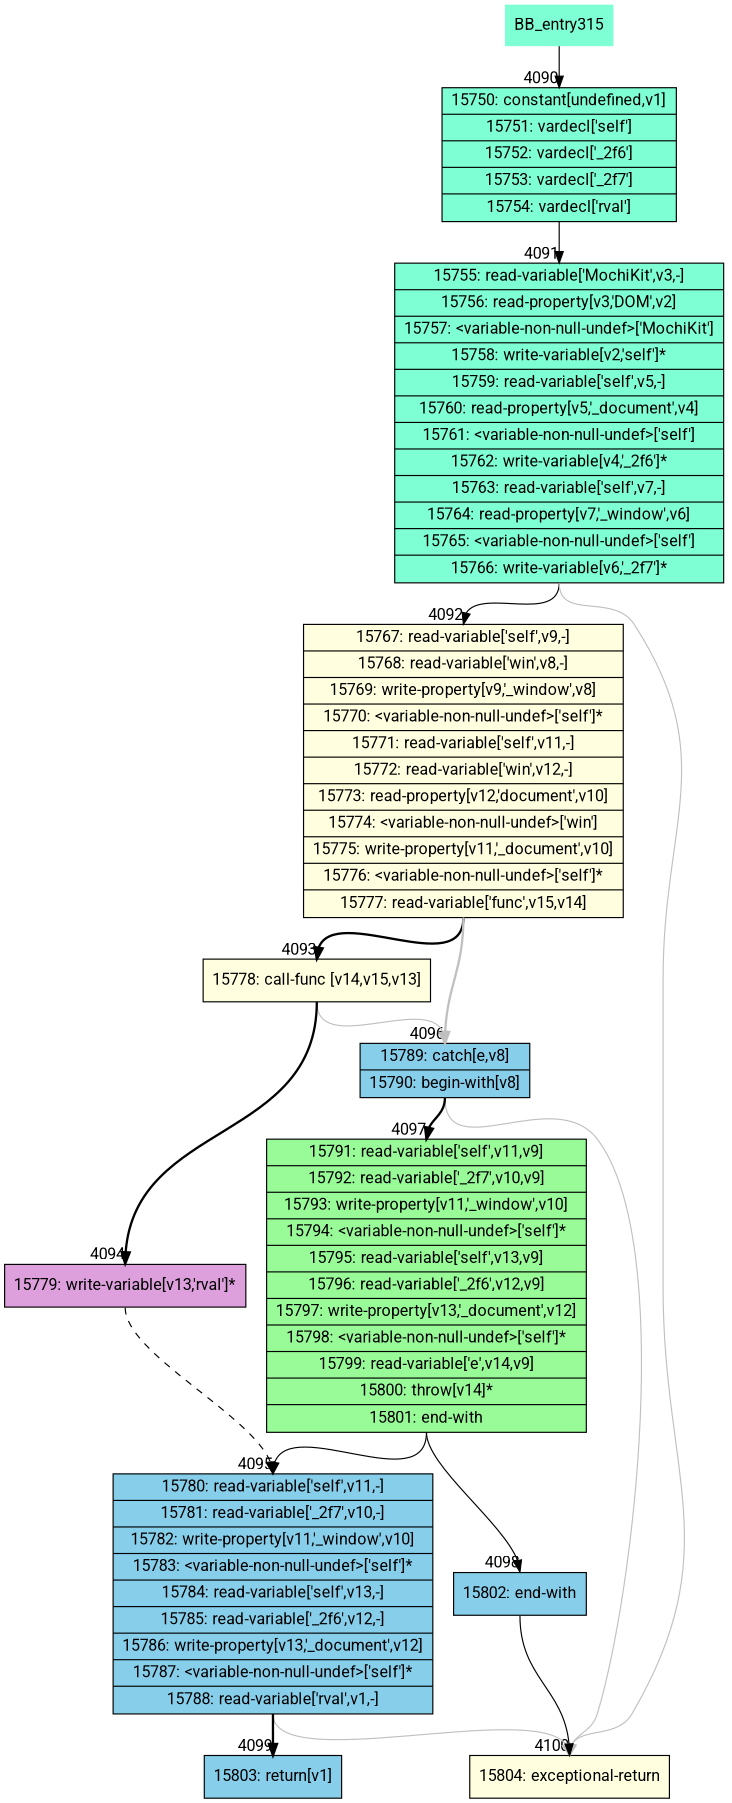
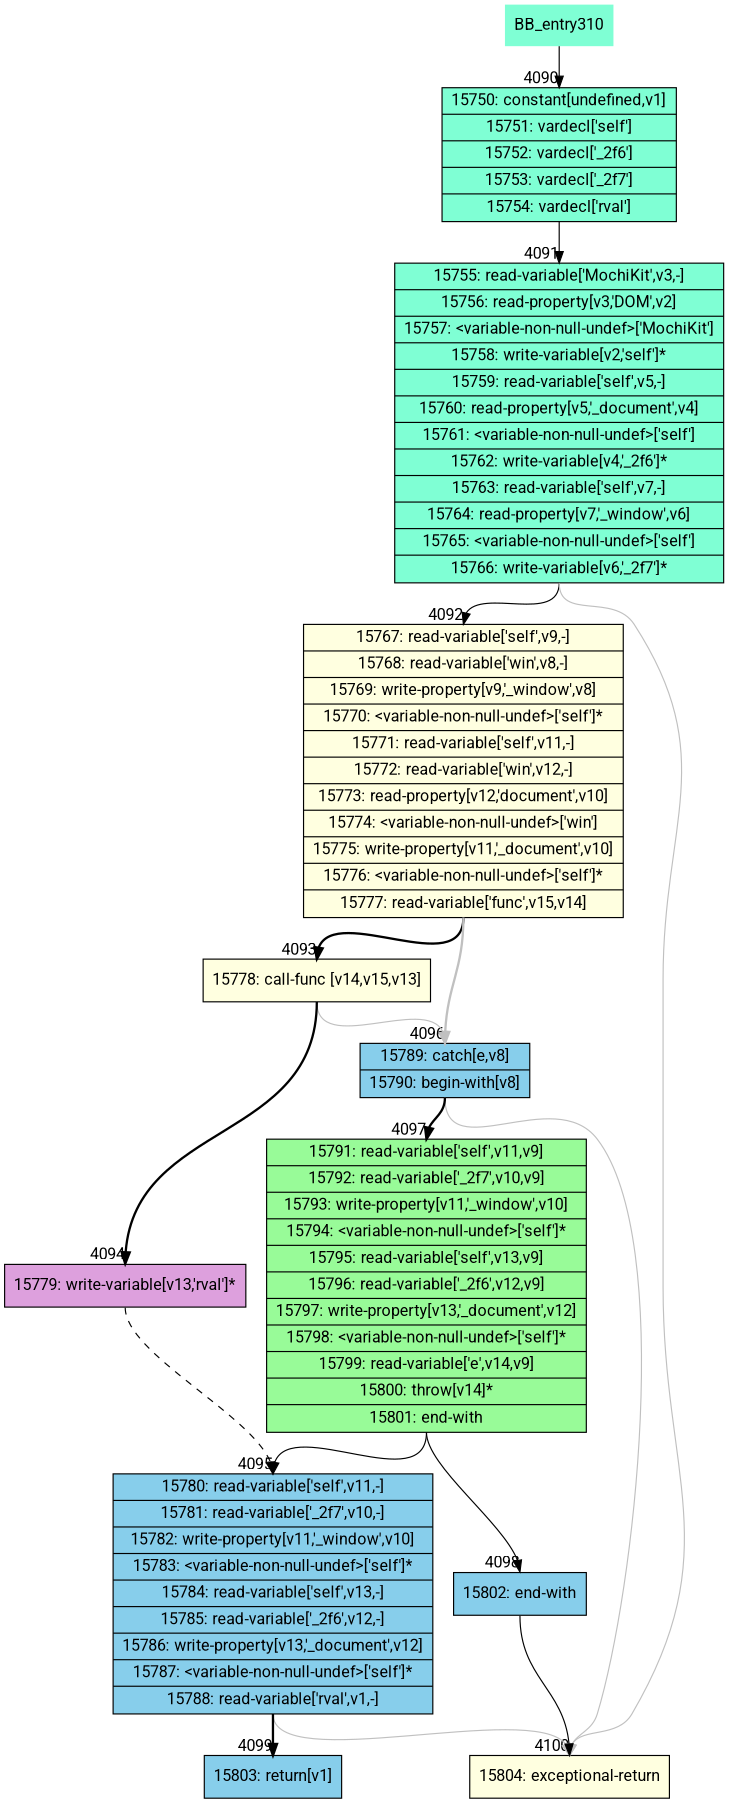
node "BB_entry315": label "BB_entry315" -> "BB_entry310"
